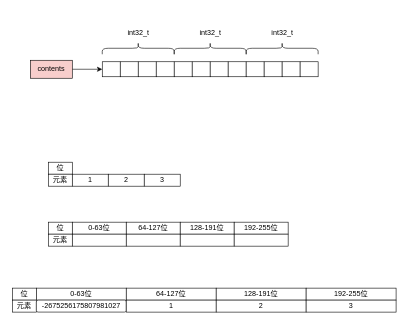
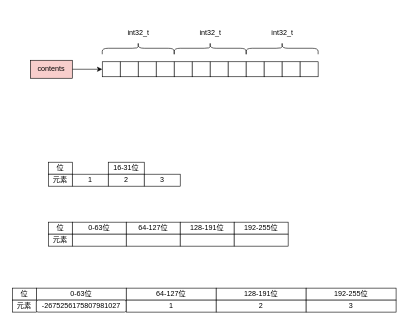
node "16-31位": added
